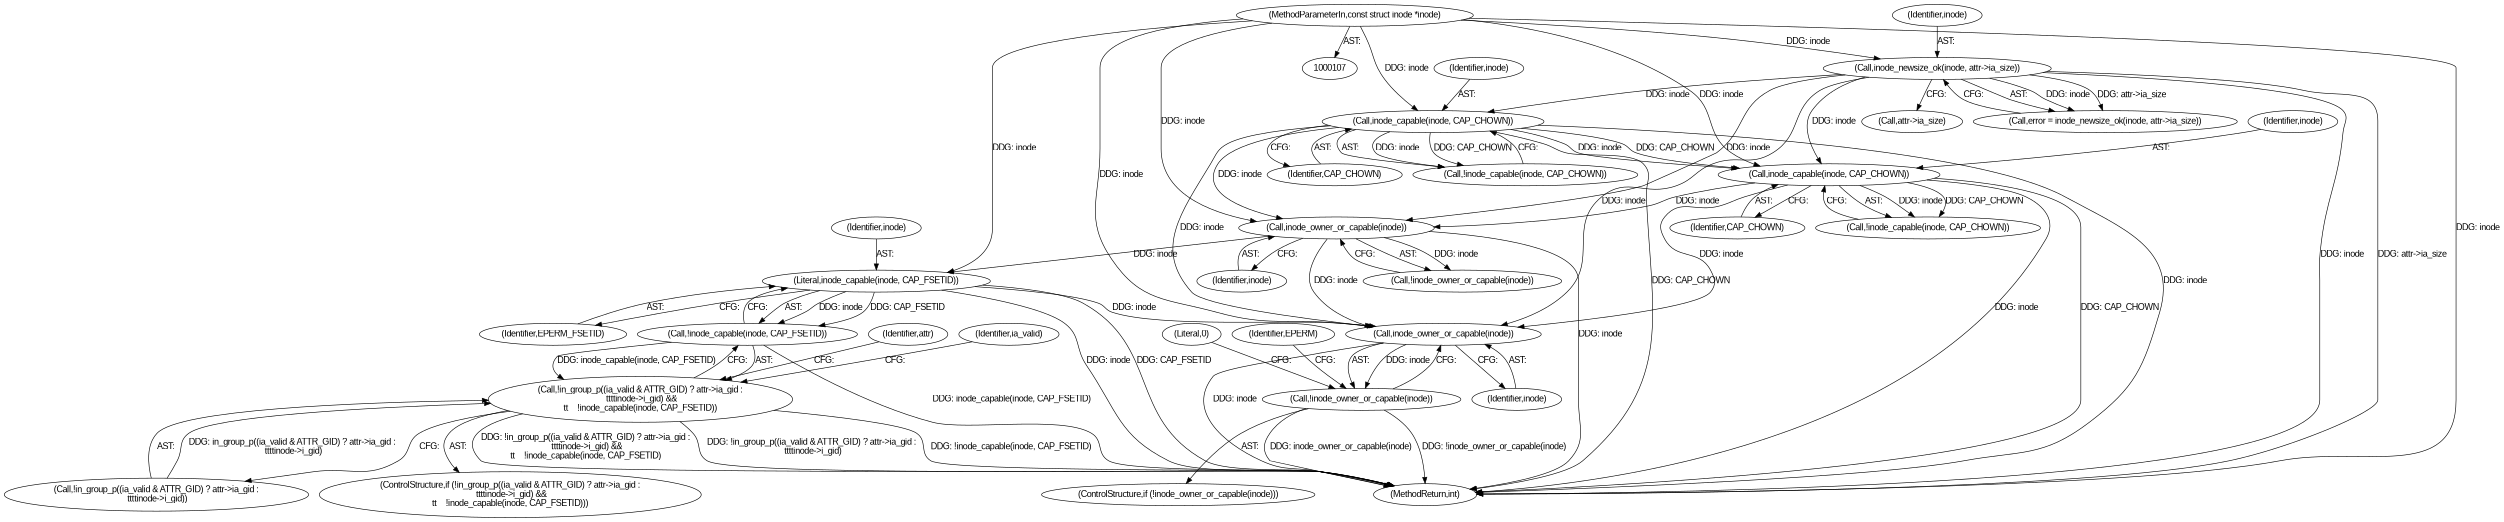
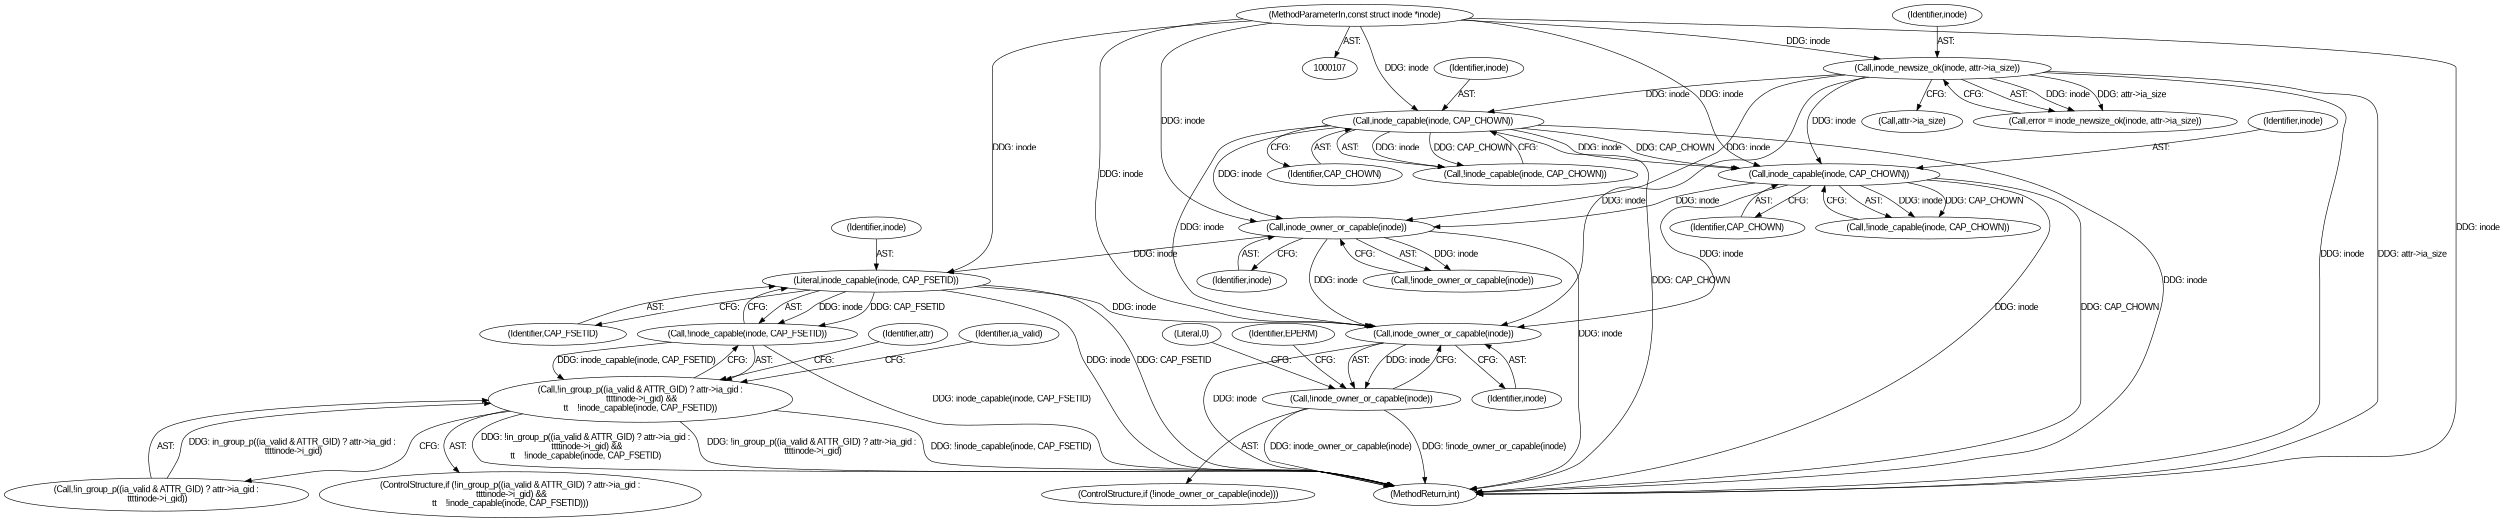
node "(Identifier,EPERM_FSETID)": label "(Identifier,EPERM_FSETID)" -> "(Identifier,CAP_FSETID)"
